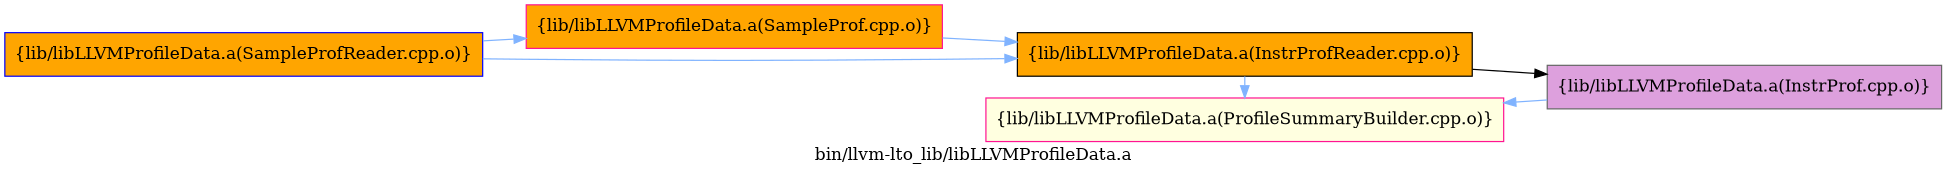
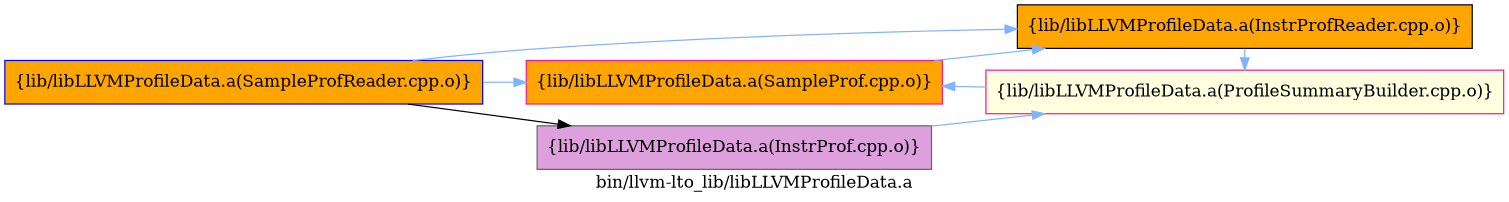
edge "{lib/libLLVMProfileData.a(InstrProfReader.cpp.o)}" -> "{lib/libLLVMProfileData.a(InstrProf.cpp.o)}": now "{lib/libLLVMProfileData.a(SampleProfReader.cpp.o)}" -> "{lib/libLLVMProfileData.a(InstrProf.cpp.o)}"
edge "{lib/libLLVMProfileData.a(ProfileSummaryBuilder.cpp.o)}" -> "{lib/libLLVMProfileData.a(SampleProf.cpp.o)}": added
